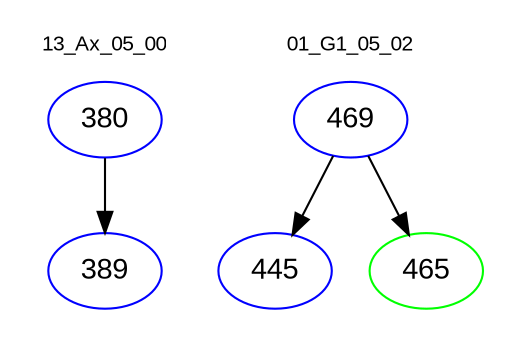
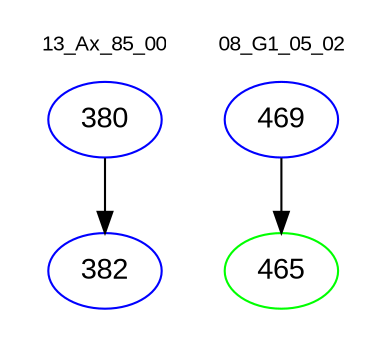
cluster "13_Ax_05_00": label "13_Ax_05_00" -> "13_Ax_85_00"
cluster "01_G1_05_02": label "01_G1_05_02" -> "08_G1_05_02"
node "389": label "389" -> "382"
node "445": removed
